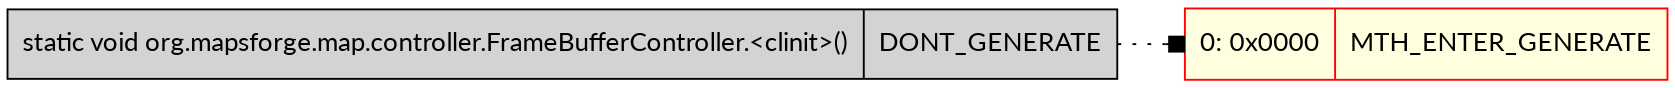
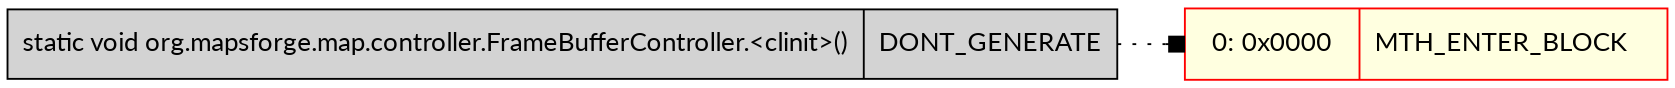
node "0: 0x0000": text "MTH_ENTER_GENERATE" -> "MTH_ENTER_BLOCK"
